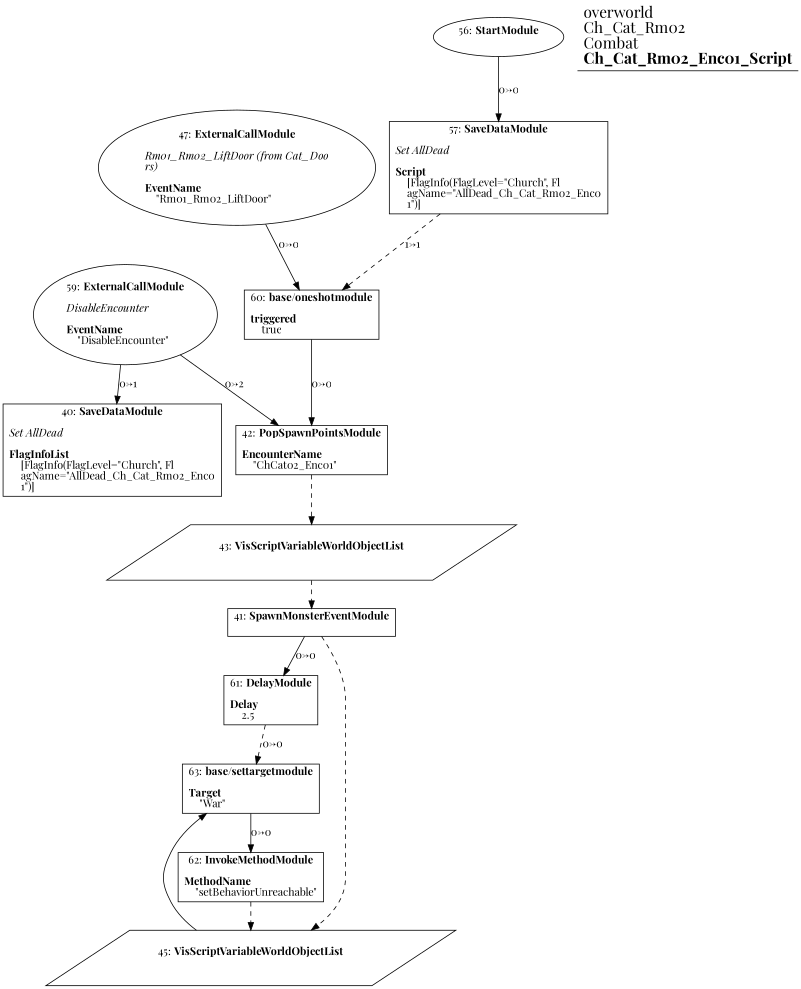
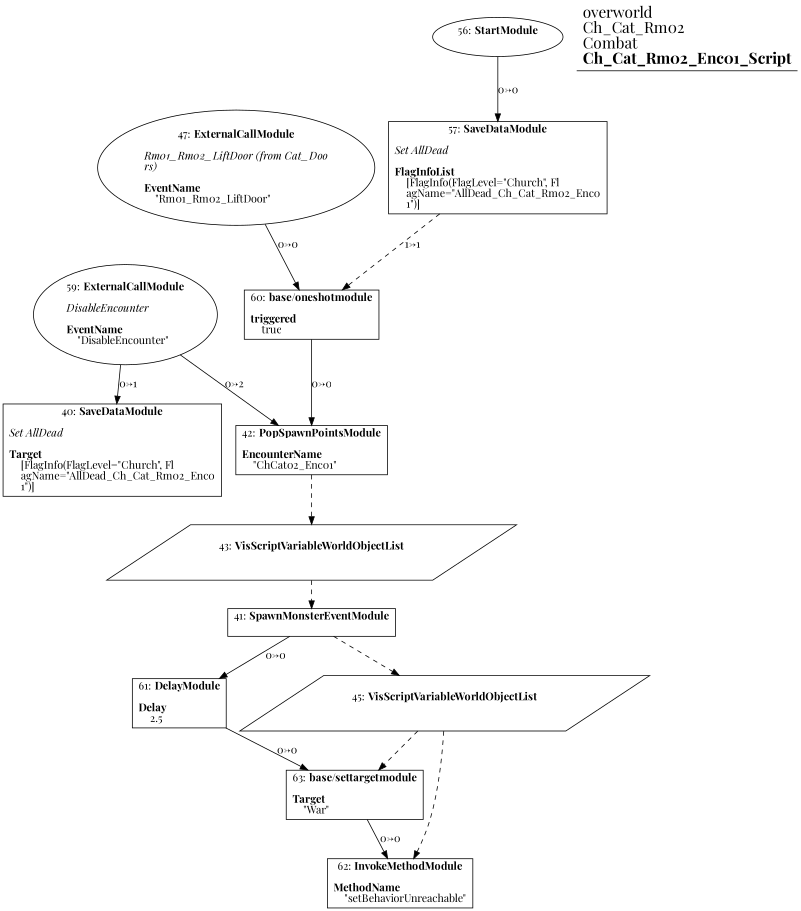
node "57:": text "Script" -> "FlagInfoList"
node "40:": text "FlagInfoList" -> "Target"
edge "61:" -> "63:": style dashed -> solid
edge "45:" -> "63:": style solid -> dashed
edge "62:" -> "45:": reversed
